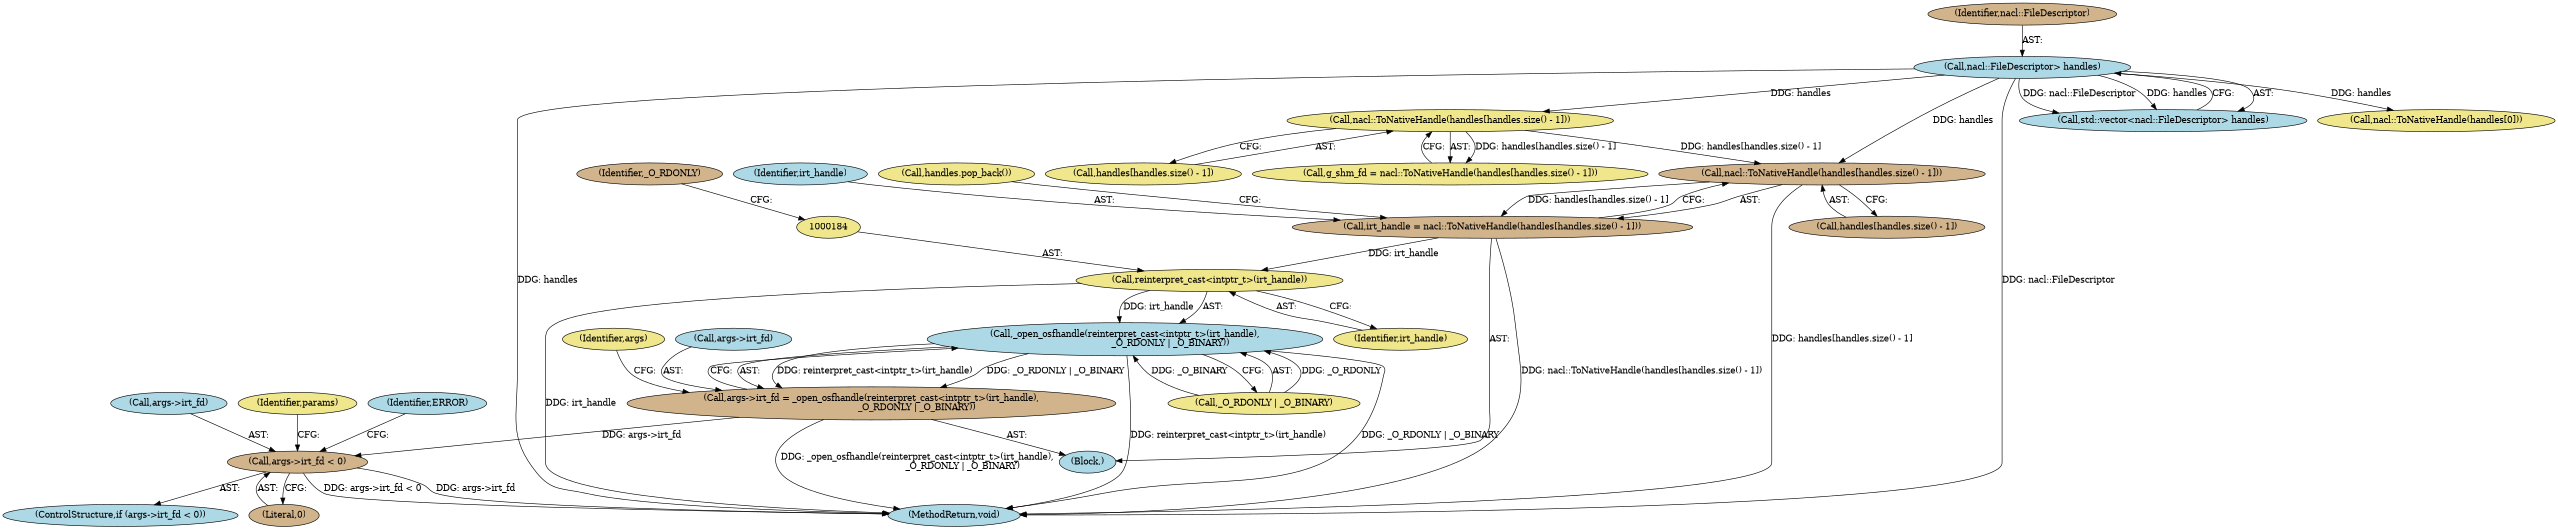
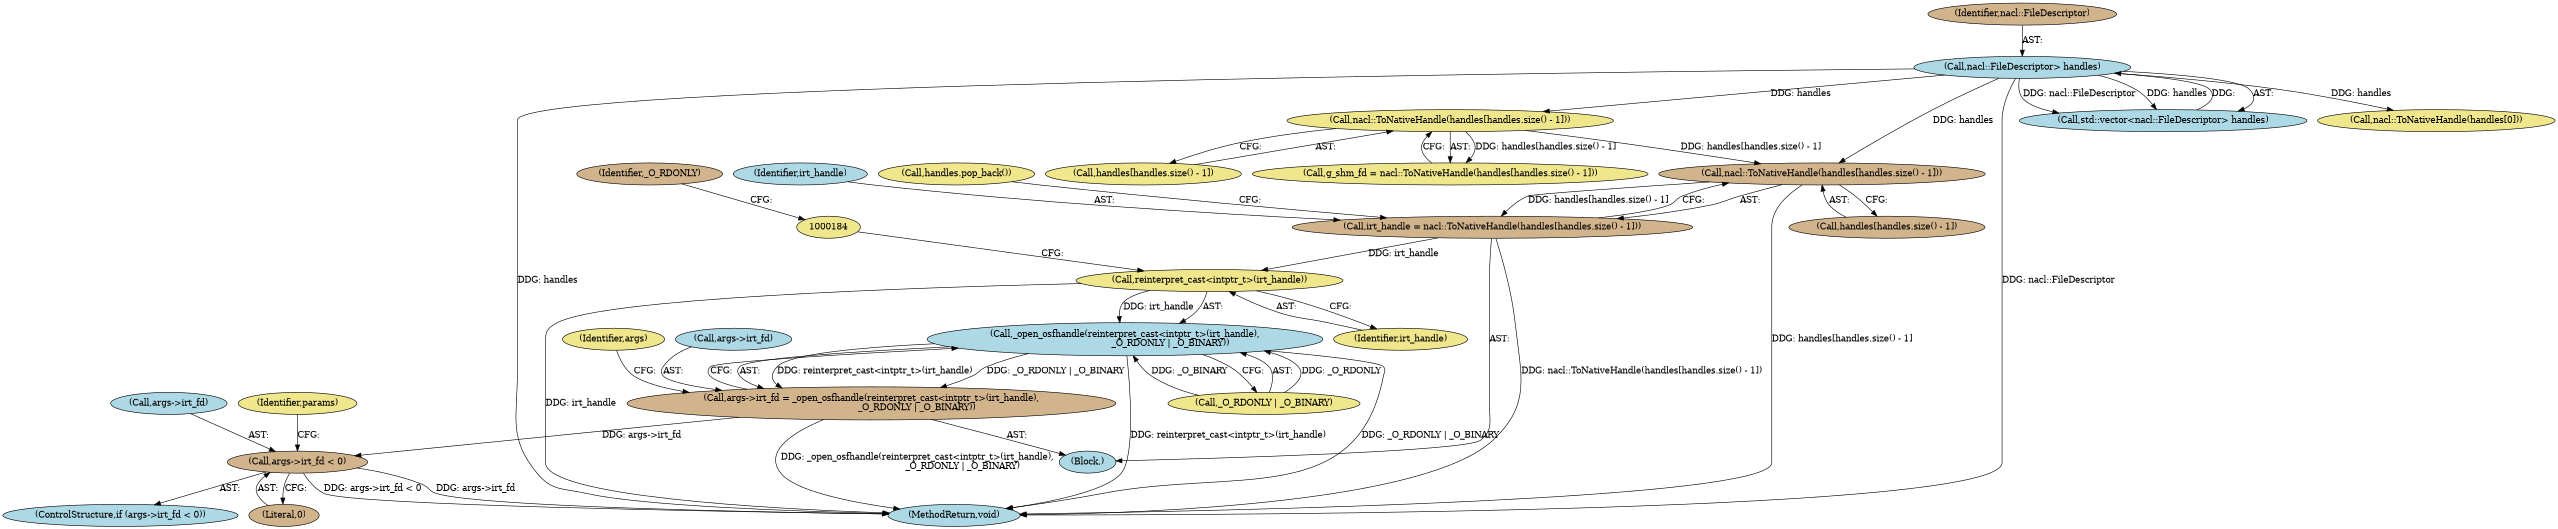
edge "(Call,std::vector<nacl::FileDescriptor> handles)" -> "(Call,nacl::FileDescriptor> handles)": label "CFG: " -> "DDG: "
edge "1000184" -> "(Call,reinterpret_cast<intptr_t>(irt_handle))": label "AST: " -> "CFG: "
node "(Identifier,ERROR)": removed
